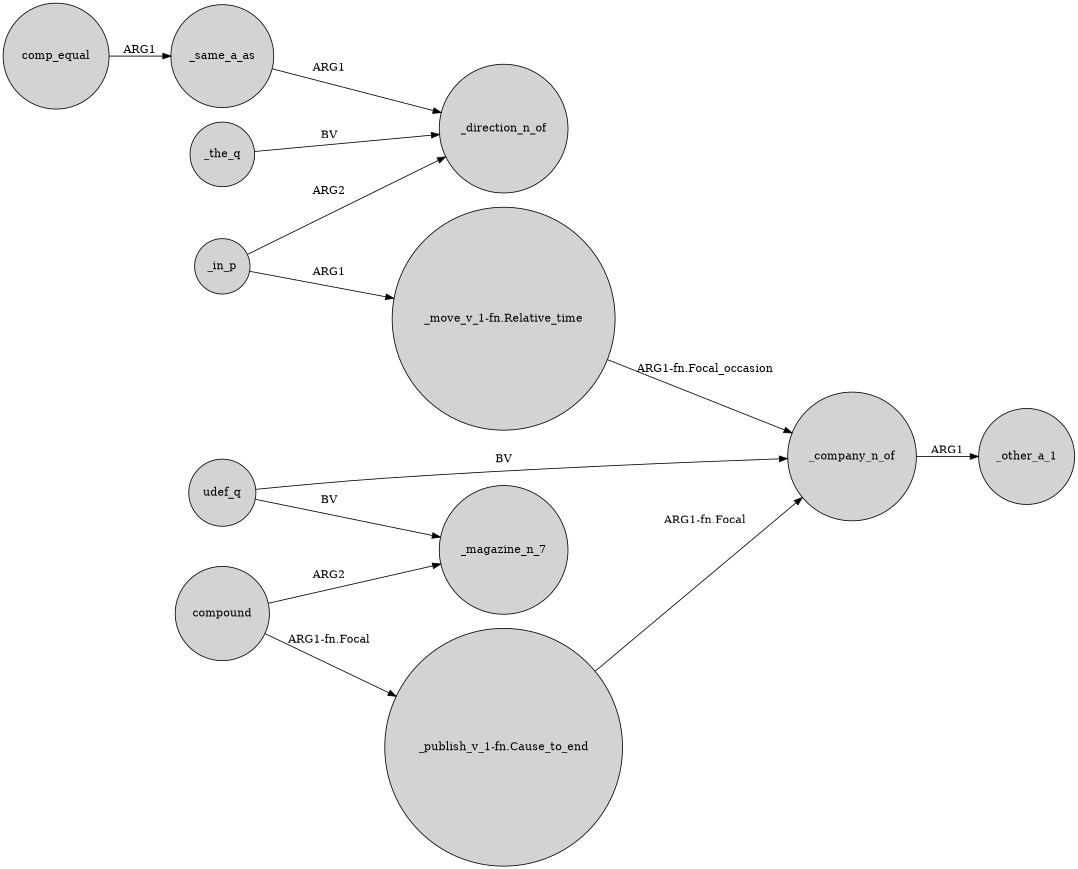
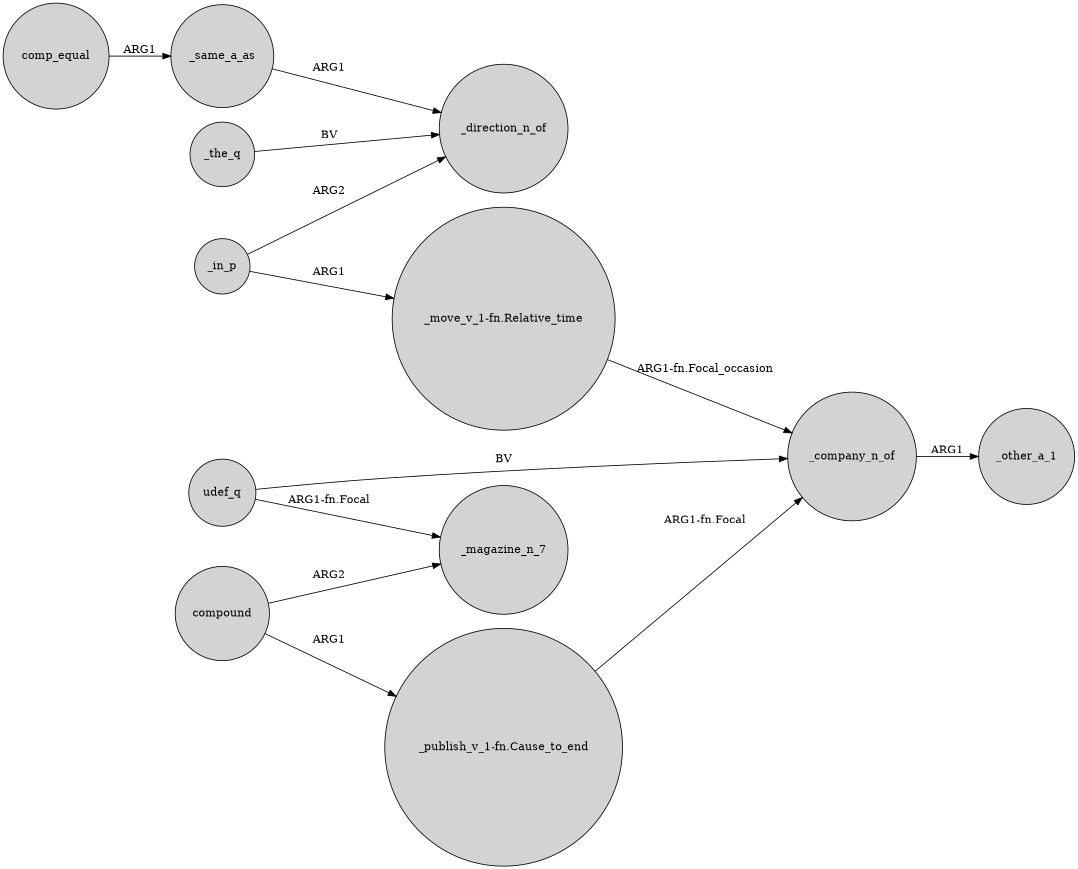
edge "udef_q" -> "_magazine_n_7": label "BV" -> "ARG1-fn.Focal"
edge "compound" -> "_publish_v_1-fn.Cause_to_end": label "ARG1-fn.Focal" -> "ARG1"
